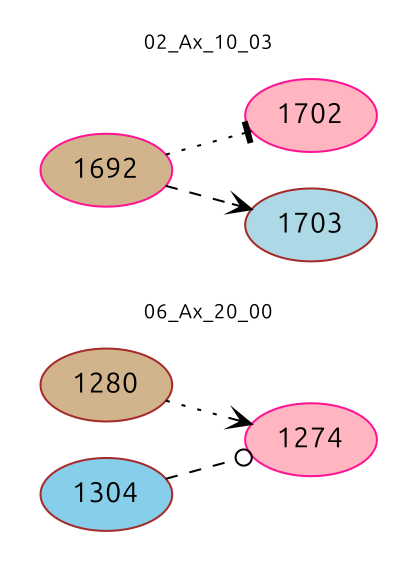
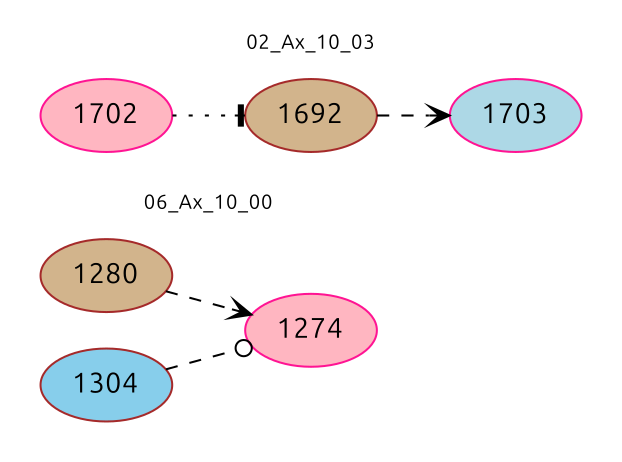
edge "1692" -> "1702": reversed
node "1692": color deeppink -> brown
node "1703": color brown -> deeppink
cluster "06_Ax_20_00": label "06_Ax_20_00" -> "06_Ax_10_00"
edge "1280" -> "1274": style dotted -> dashed
